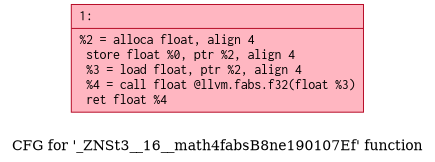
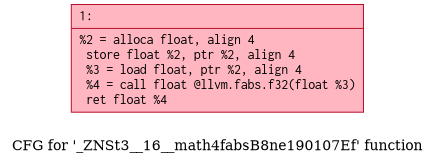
node "1:": text "store float %0, ptr %2, align 4" -> "store float %2, ptr %2, align 4"
